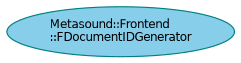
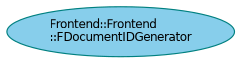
node "Metasound::Frontend ::FDocumentIDGenerator": label "Metasound::Frontend ::FDocumentIDGenerator" -> "Frontend::Frontend ::FDocumentIDGenerator"
